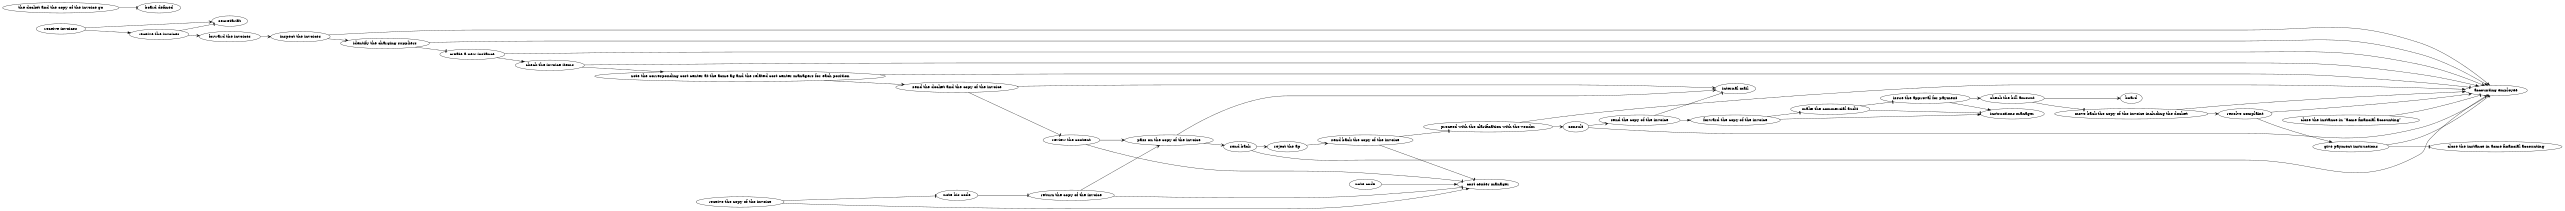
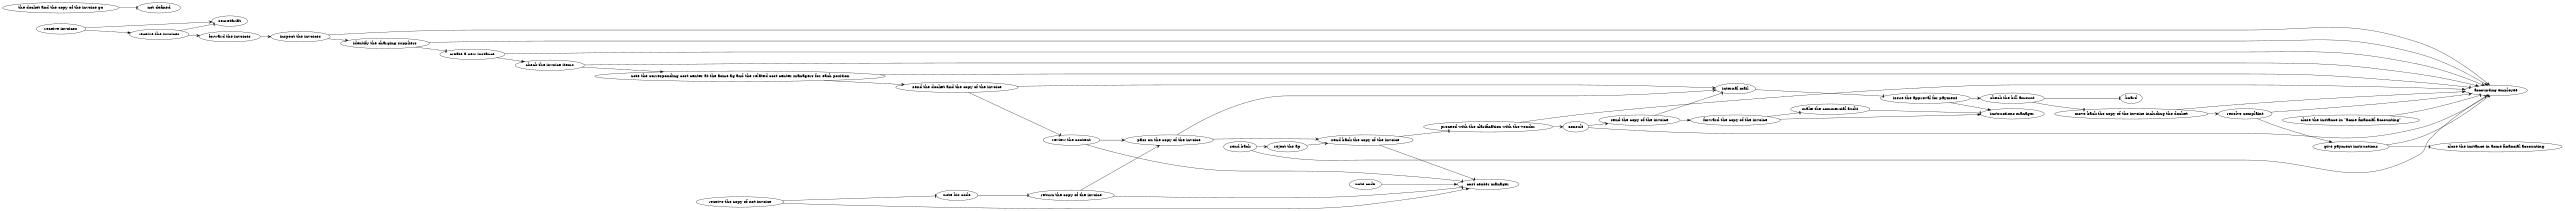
node "board defined": label "board defined" -> "not defined"
edge "check the bill amount" -> "board": arrowhead vee -> tee
edge "make the commercial audit" -> "issue the approval for payment": now "internal mail" -> "issue the approval for payment"
edge "pass on the copy of the invoice" -> "send back": now "pass on the copy of the invoice" -> "send back the copy of the invoice"
node "receive the copy of the invoice": label "receive the copy of the invoice" -> "receive the copy of not invoice"
